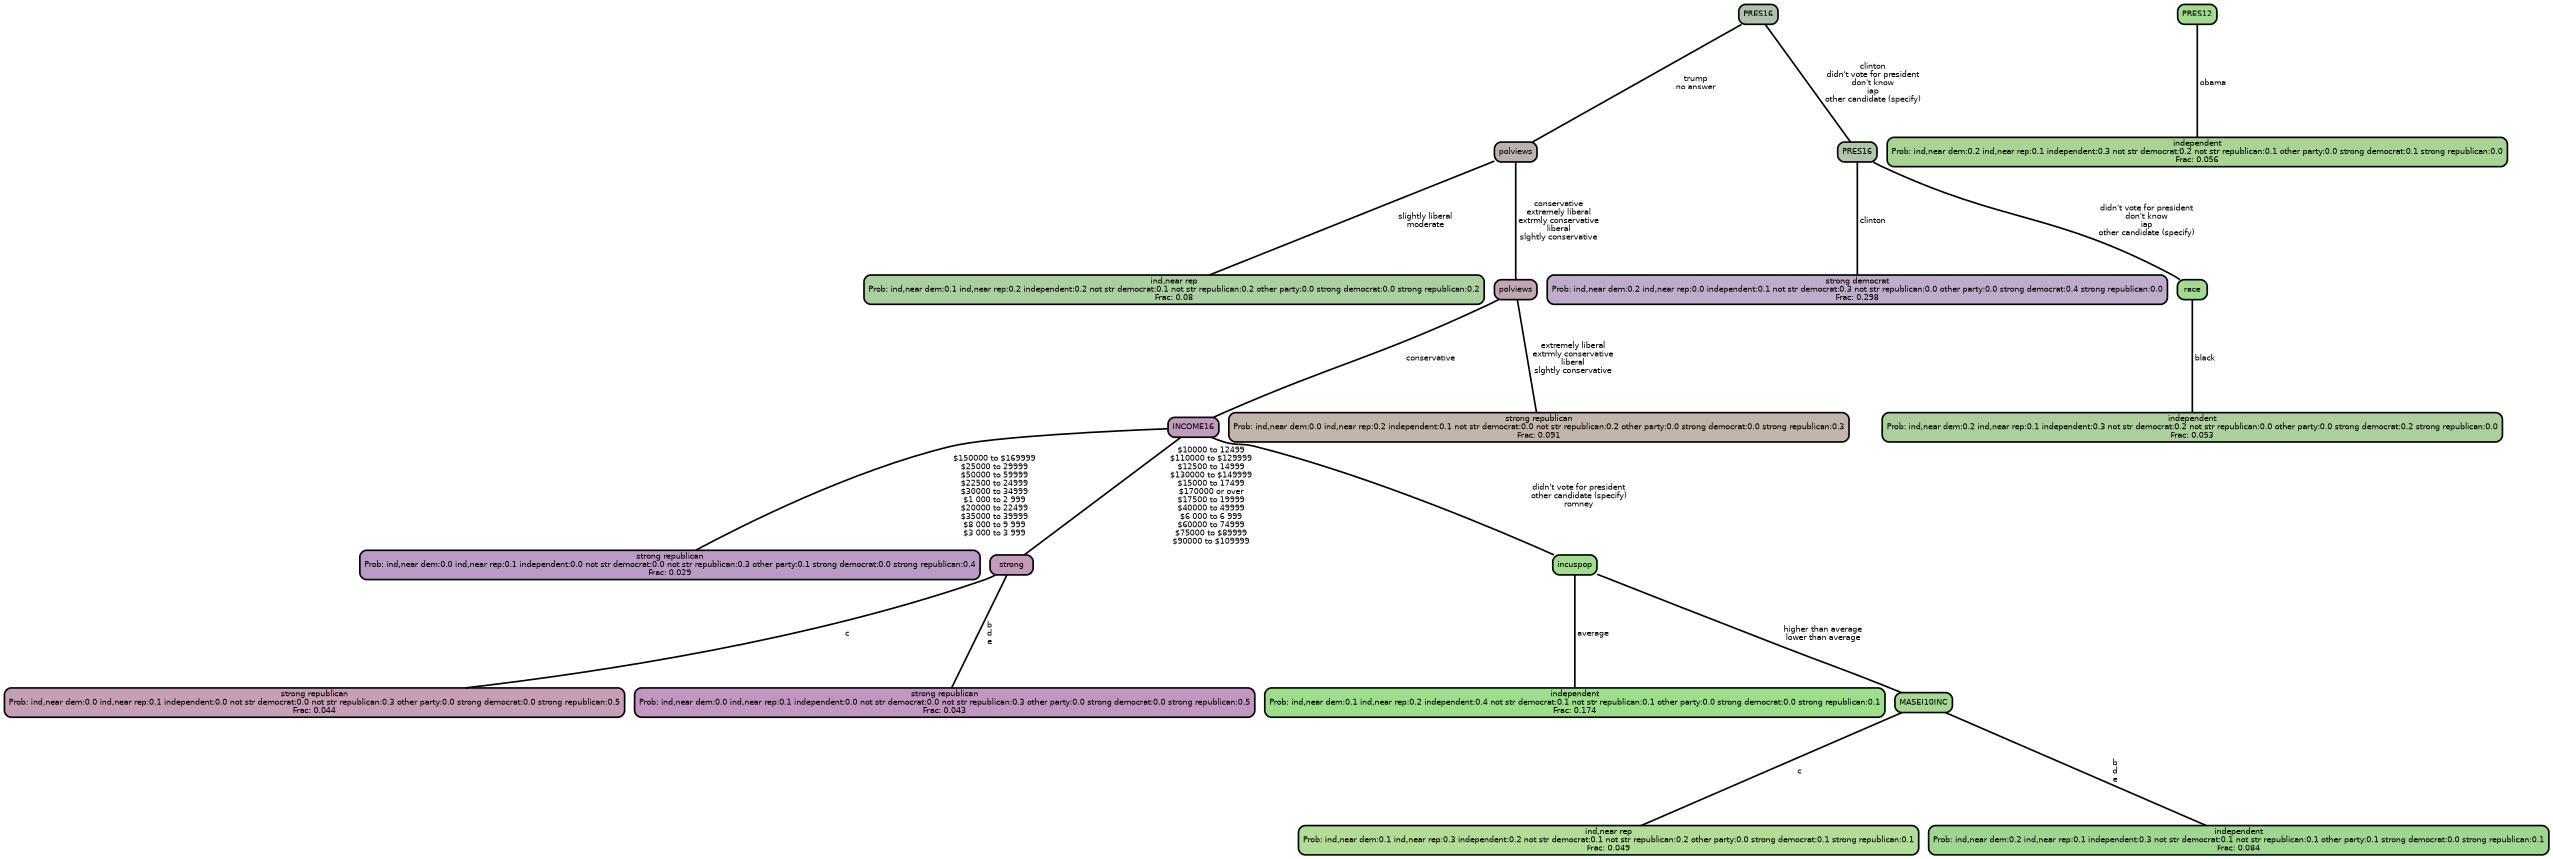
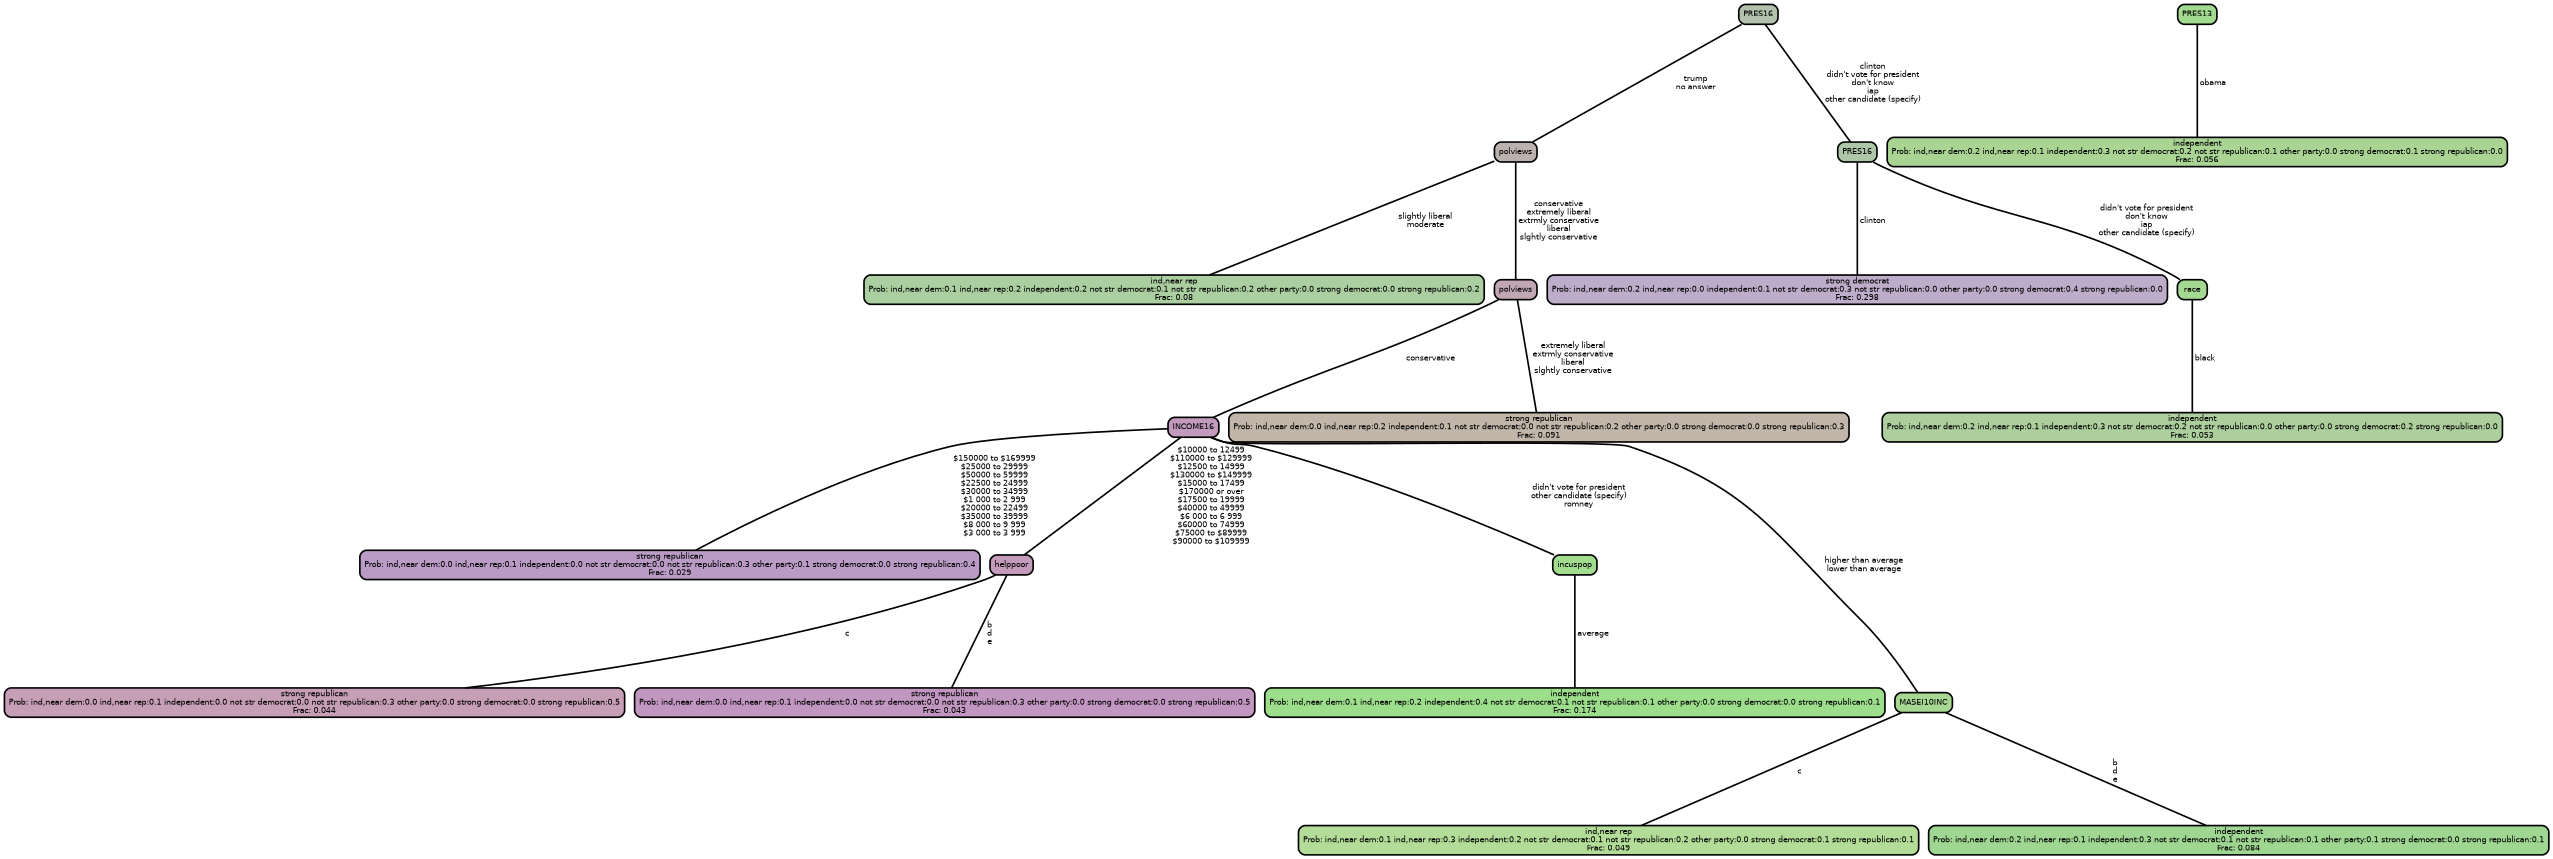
node "PRES12": label "PRES12" -> "PRES13"
node "strong": label "strong" -> "helppoor"
edge "incuspop" -- "MASEI10INC": now "INCOME16" -- "MASEI10INC"
